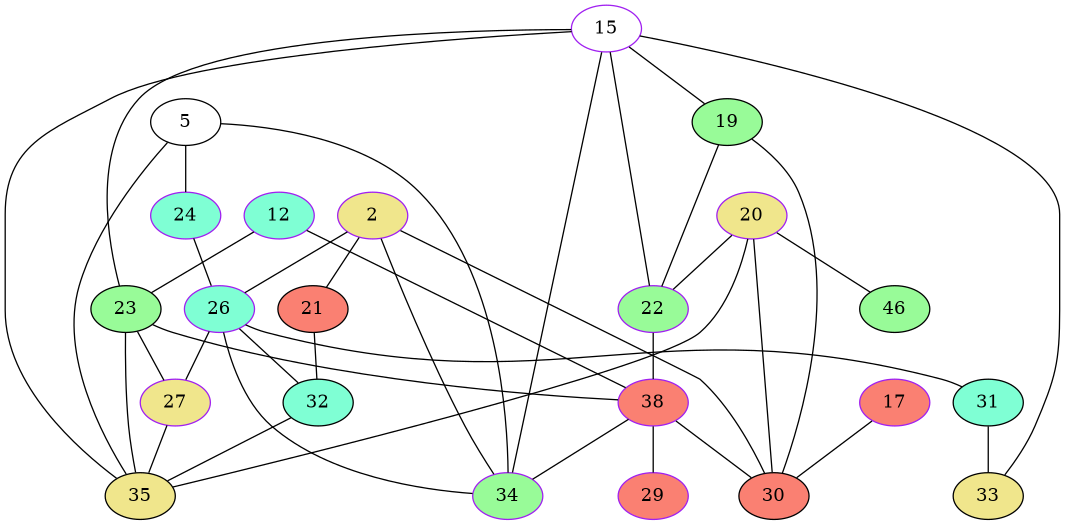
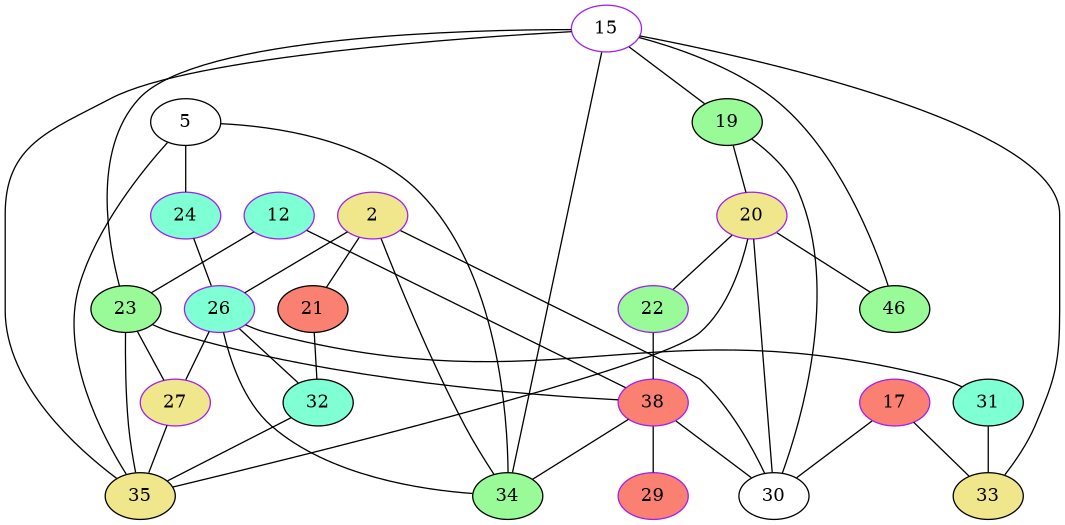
edge "15" -- "22": now "15" -- "46"
edge "19" -- "22": now "19" -- "20"
edge "17" -- "33": added
node "34": color purple -> black
node "30": fillcolor salmon -> white
